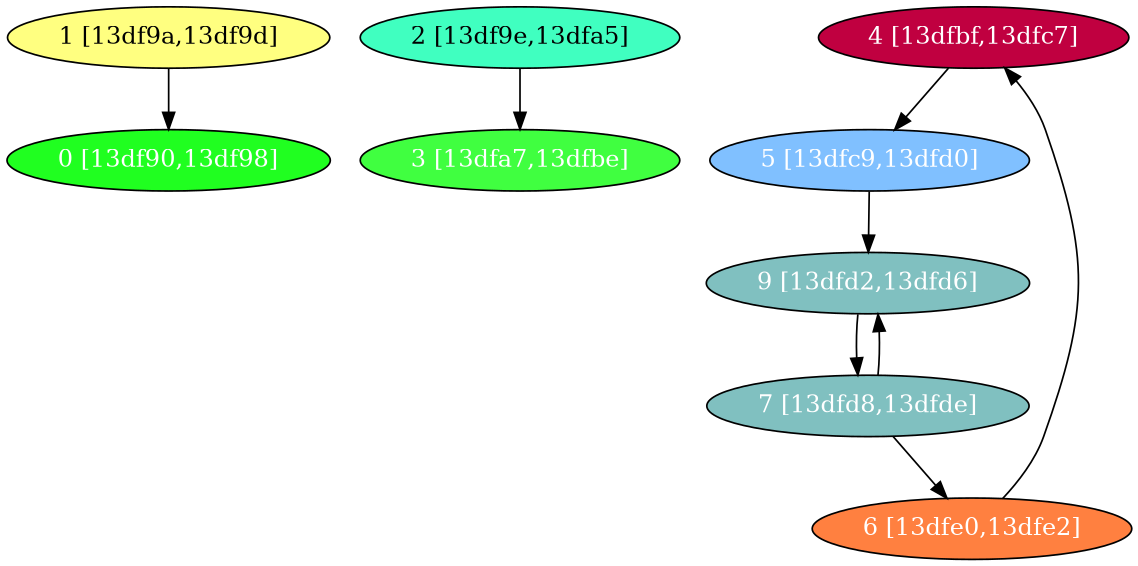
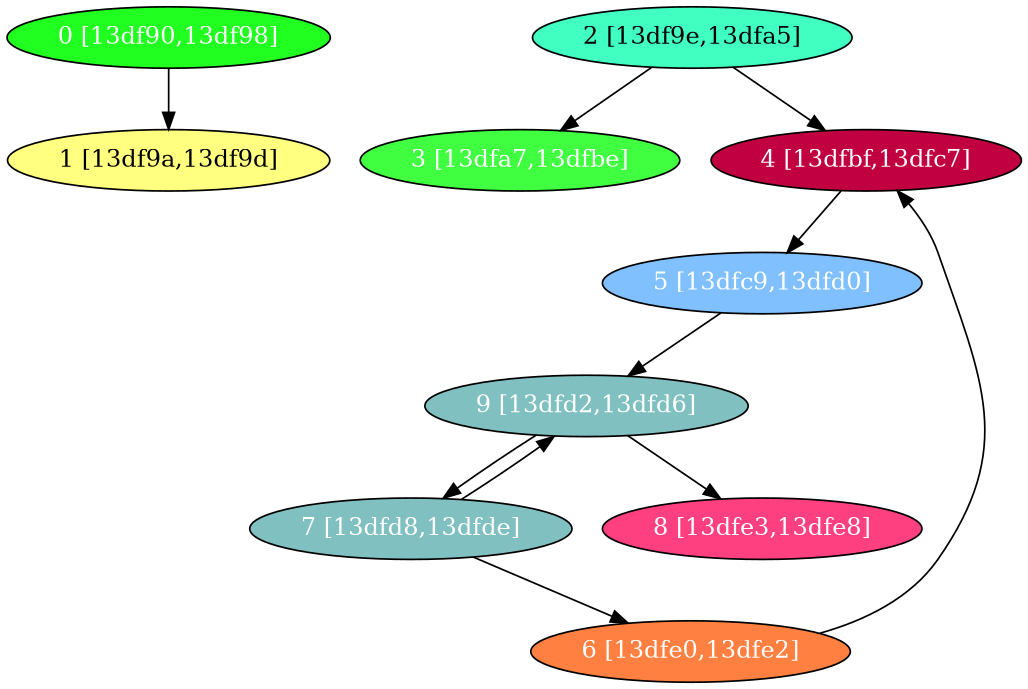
edge "1 [13df9a,13df9d]" -> "0 [13df90,13df98]": reversed
edge "2 [13df9e,13dfa5]" -> "4 [13dfbf,13dfc7]": added
node "8 [13dfe3,13dfe8]": added
